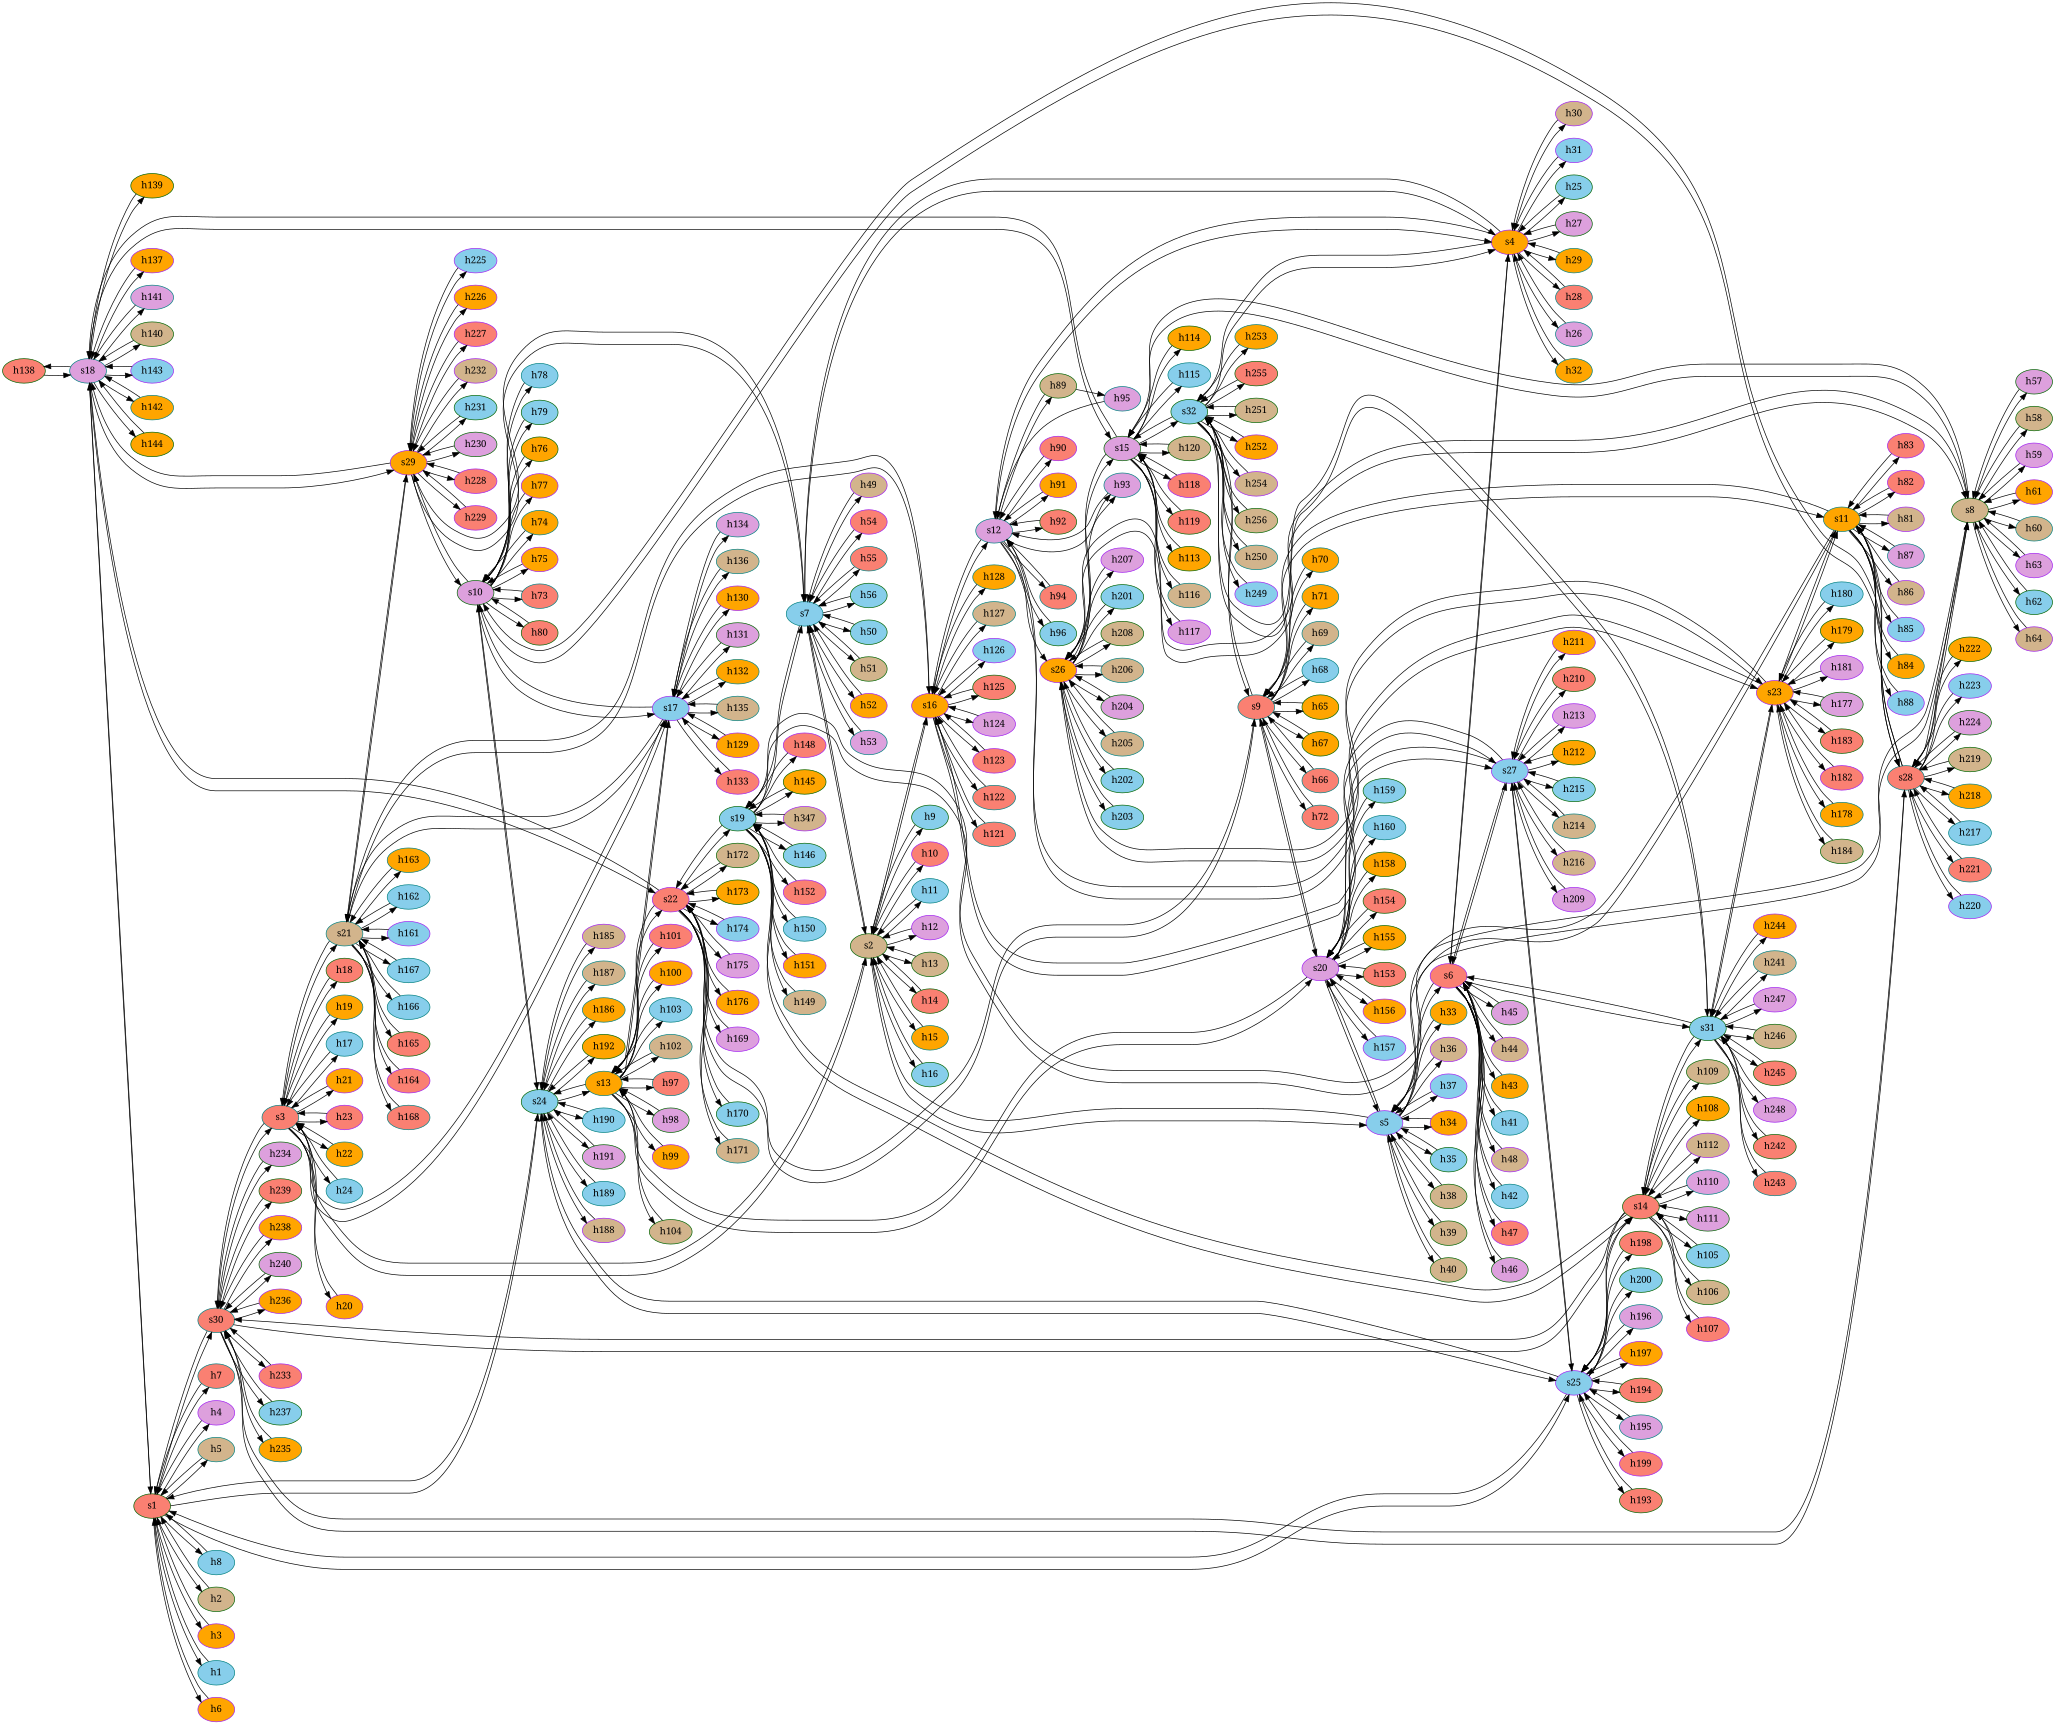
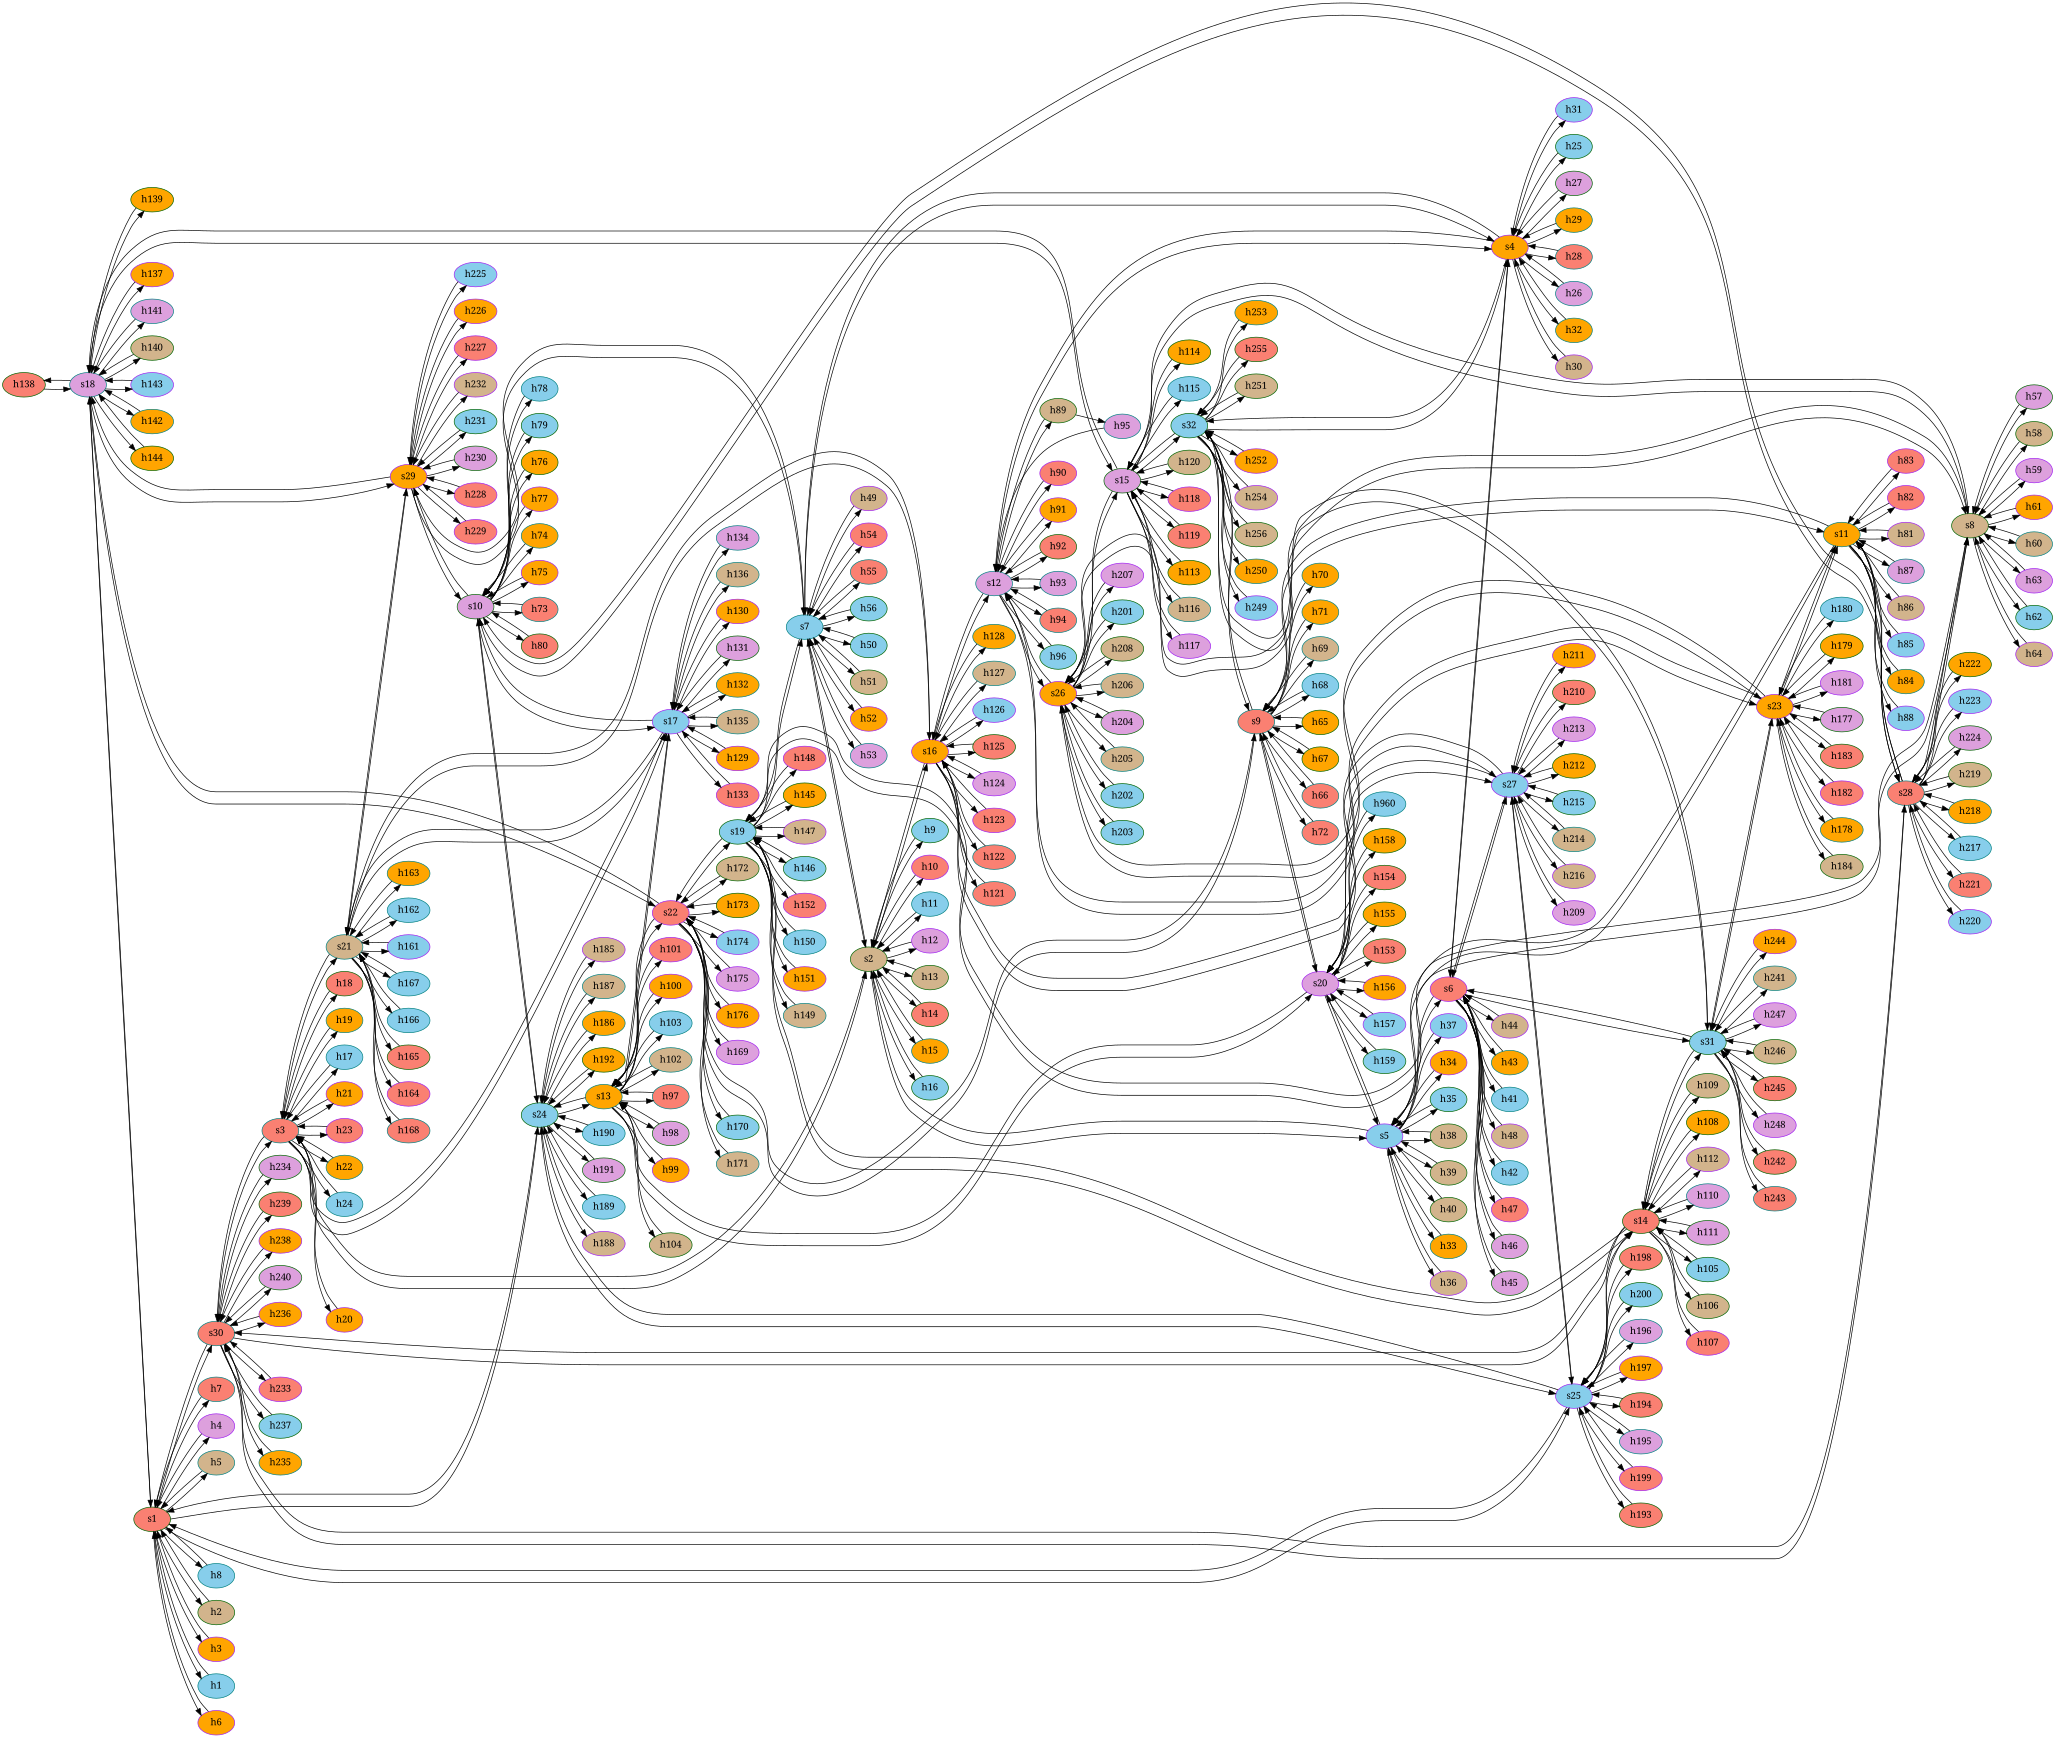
node "h250": fillcolor tan -> orange
edge "s26" -> "h93": now "s26" -> "s12"
node "h347": label "h347" -> "h147"
node "h160": label "h160" -> "h960"
